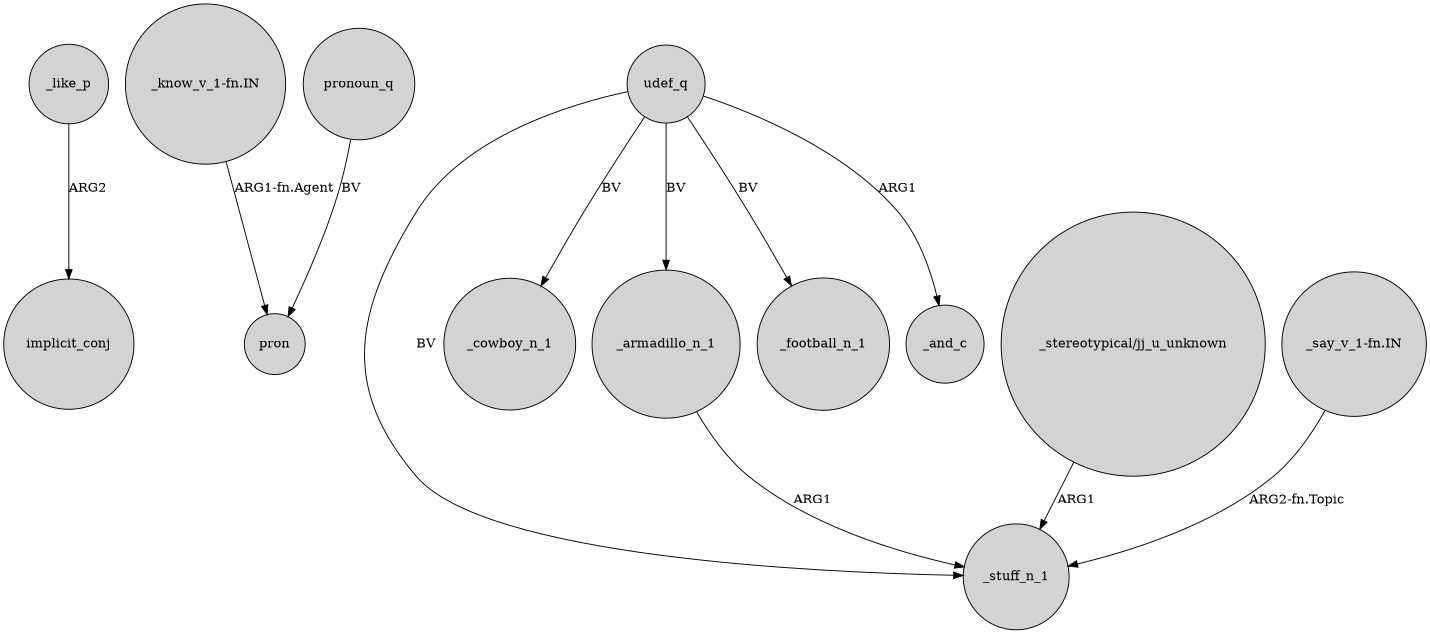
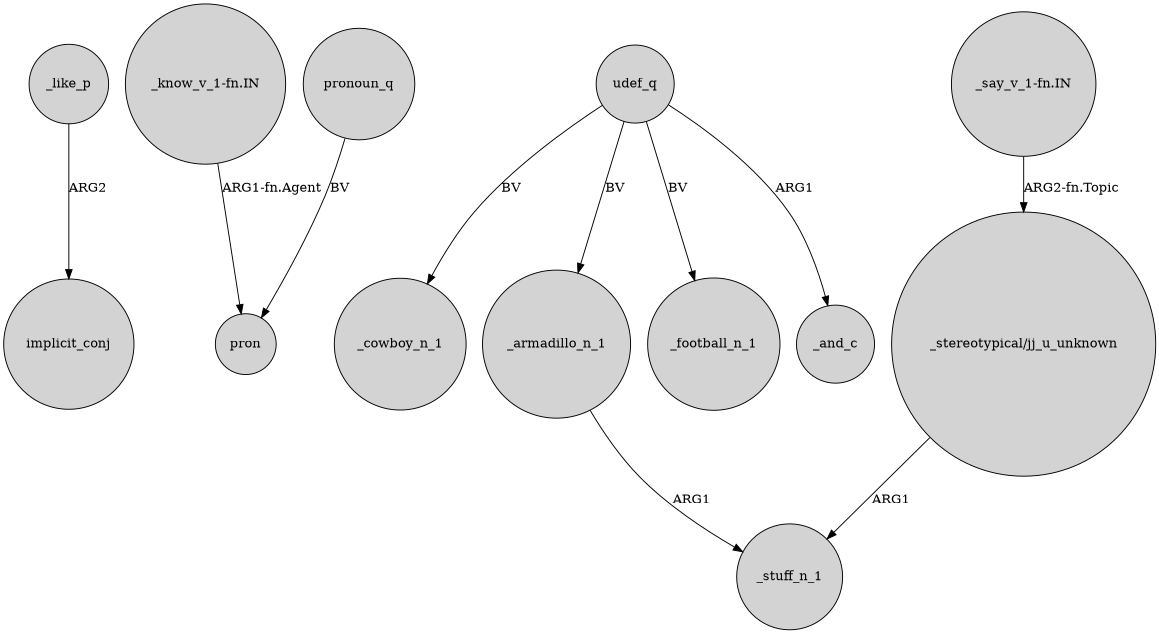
edge "udef_q" -> "_stuff_n_1": removed, label "BV"
edge "_say_v_1-fn.IN" -> "_stuff_n_1": now "_say_v_1-fn.IN" -> "_stereotypical/jj_u_unknown"
